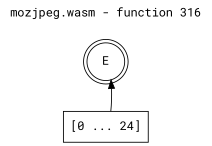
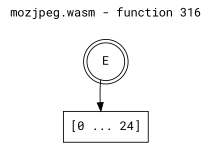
edge "[0 ... 24]" -> "E": reversed
